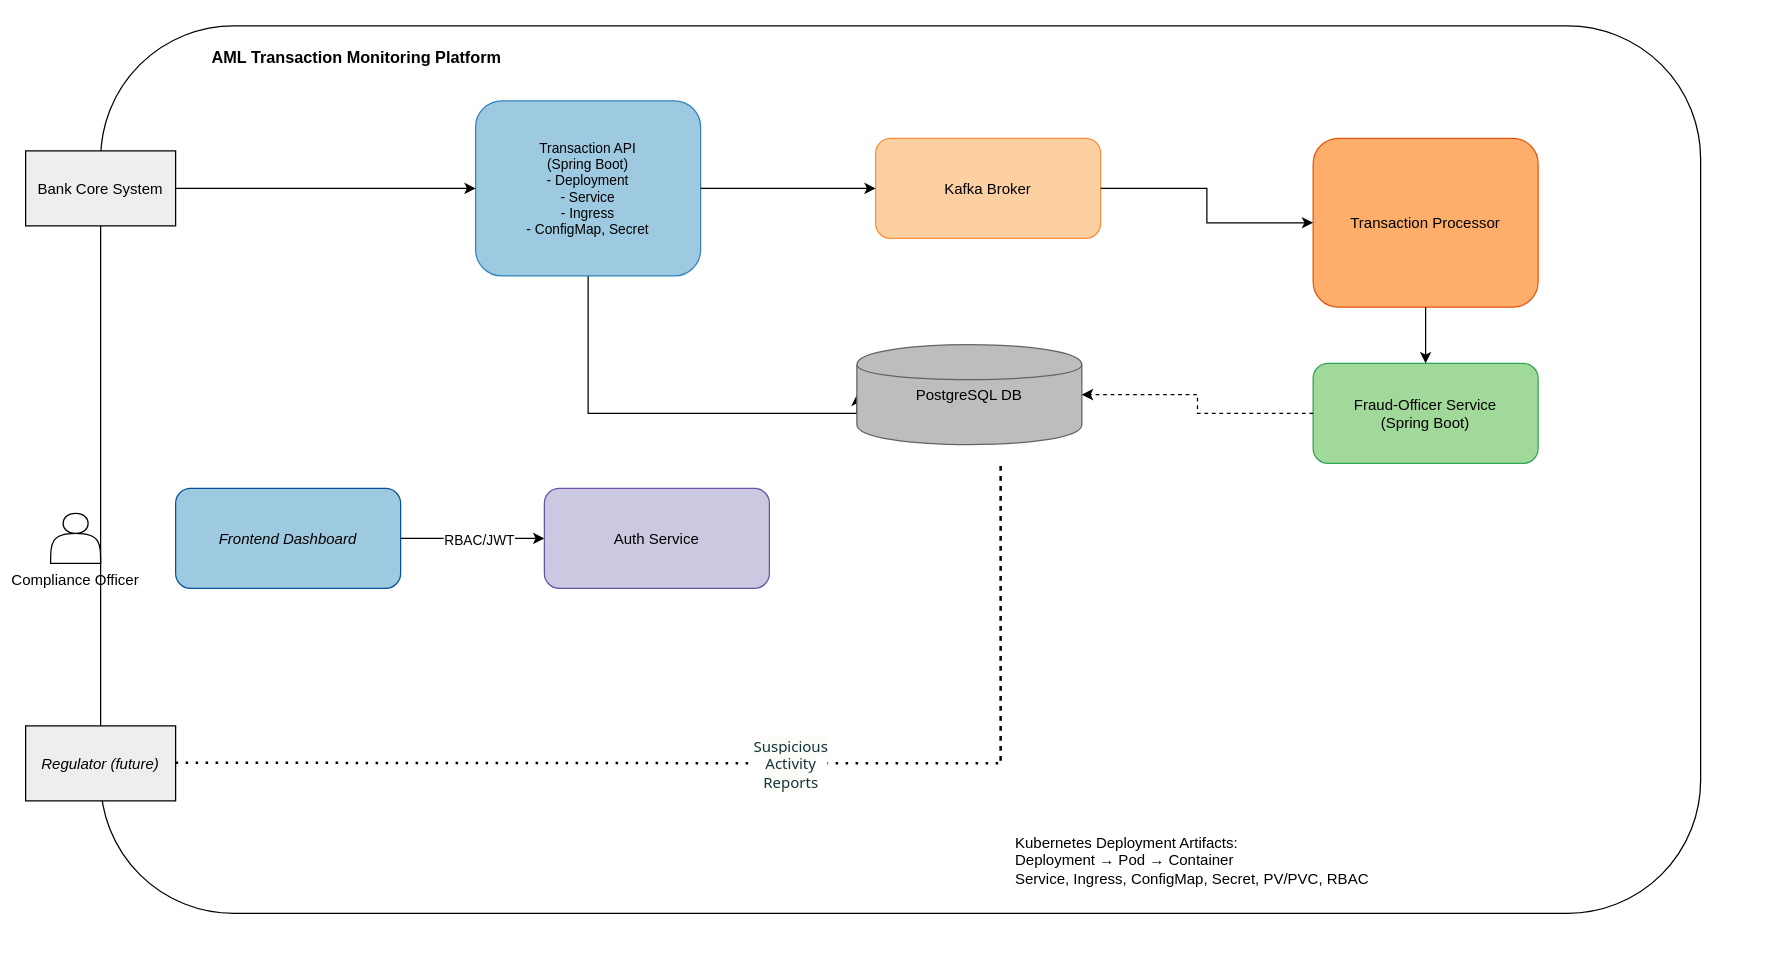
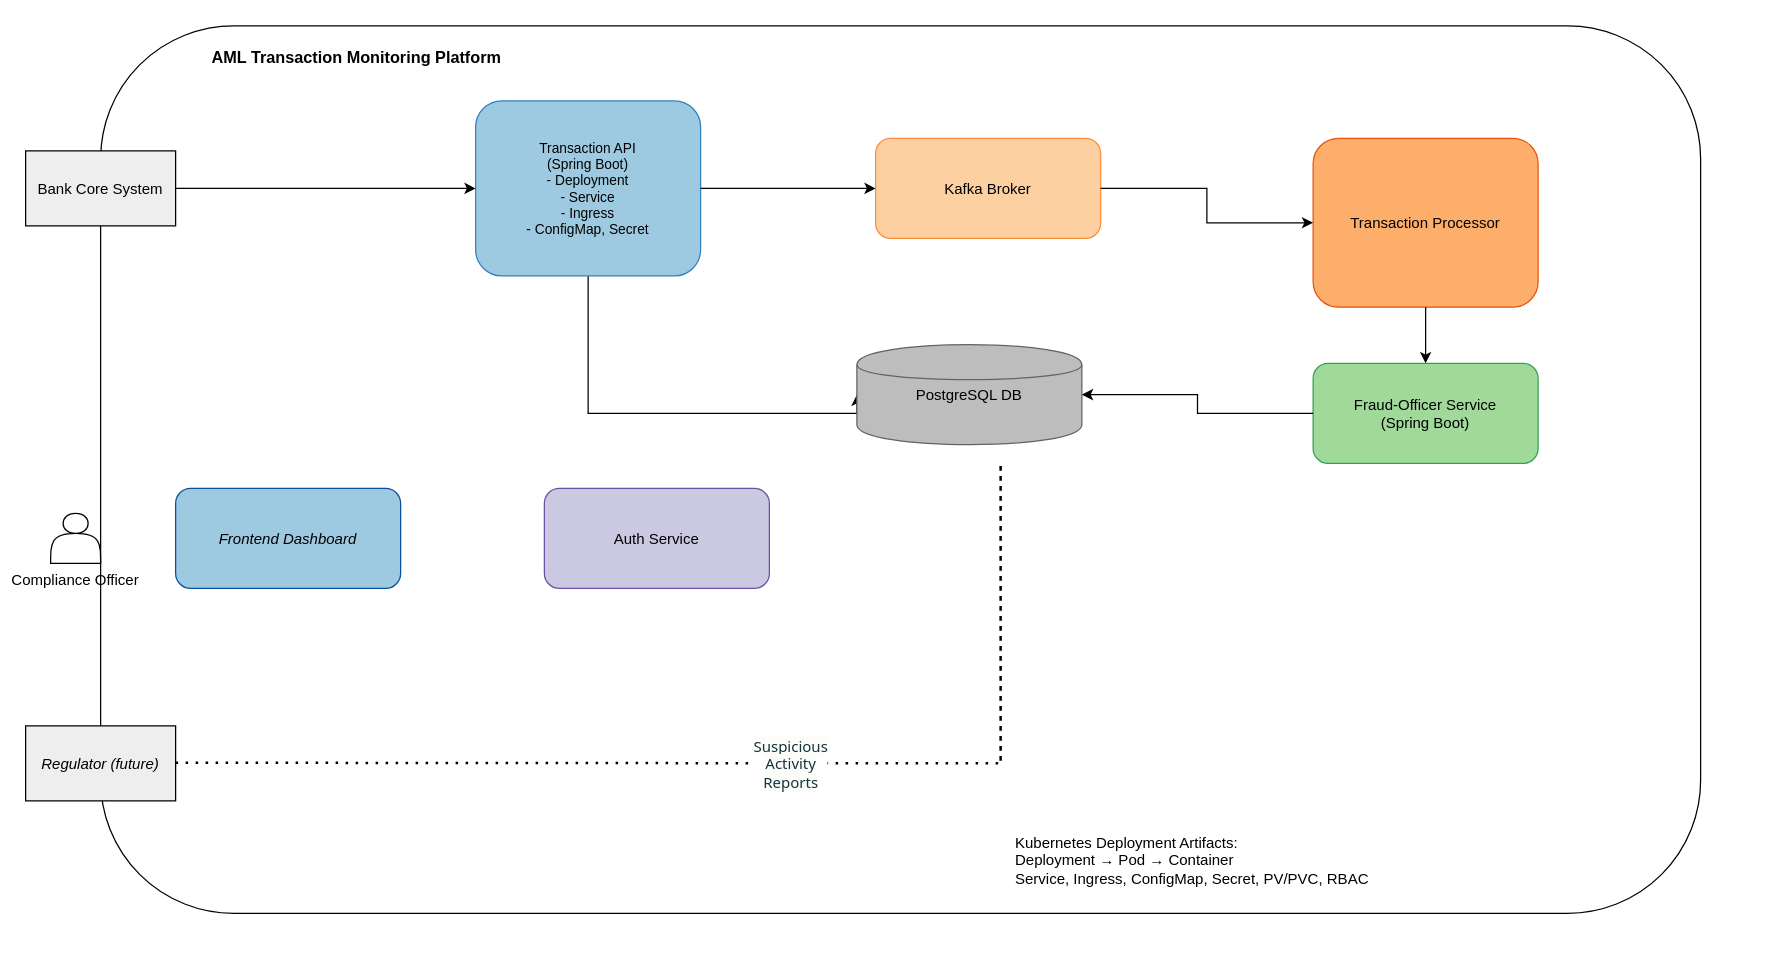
edge "Fraud-Officer Service (Spring Boot)" -> "PostgreSQL DB": style dashed -> solid
edge "Frontend Dashboard" -> "Auth Service": removed, label "RBAC/JWT"
